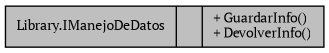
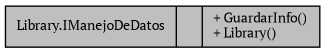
node "Library.IManejoDeDatos": text "+ DevolverInfo()" -> "+ Library()"
